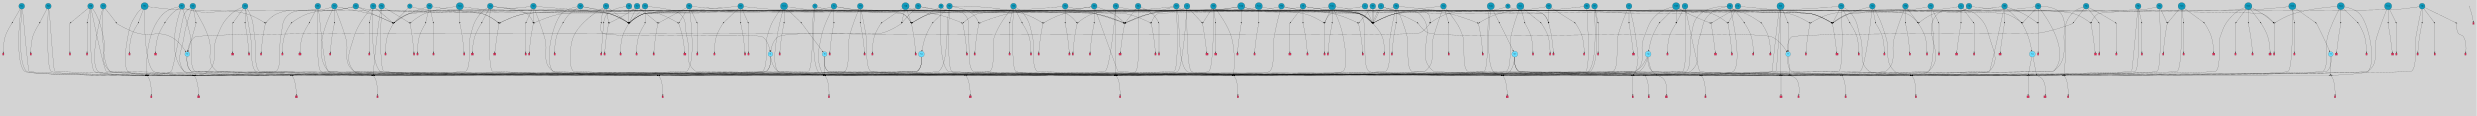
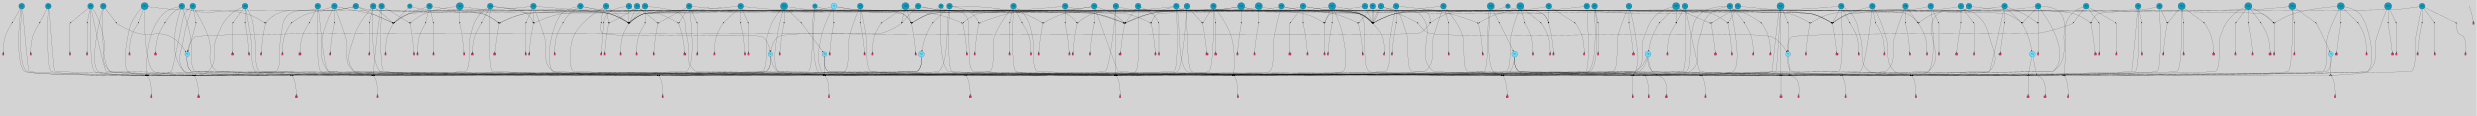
node "T52": fillcolor #1199bb -> #66ddff
